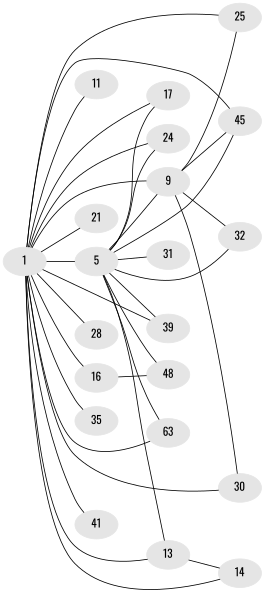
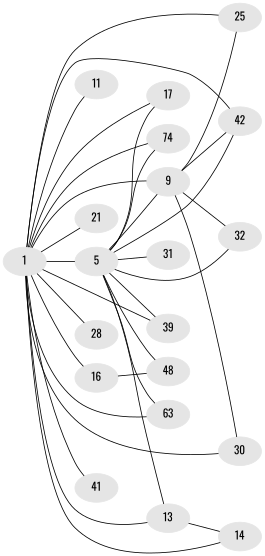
node "45": label "45" -> "42"
node "24": label "24" -> "74"
node "35": removed
